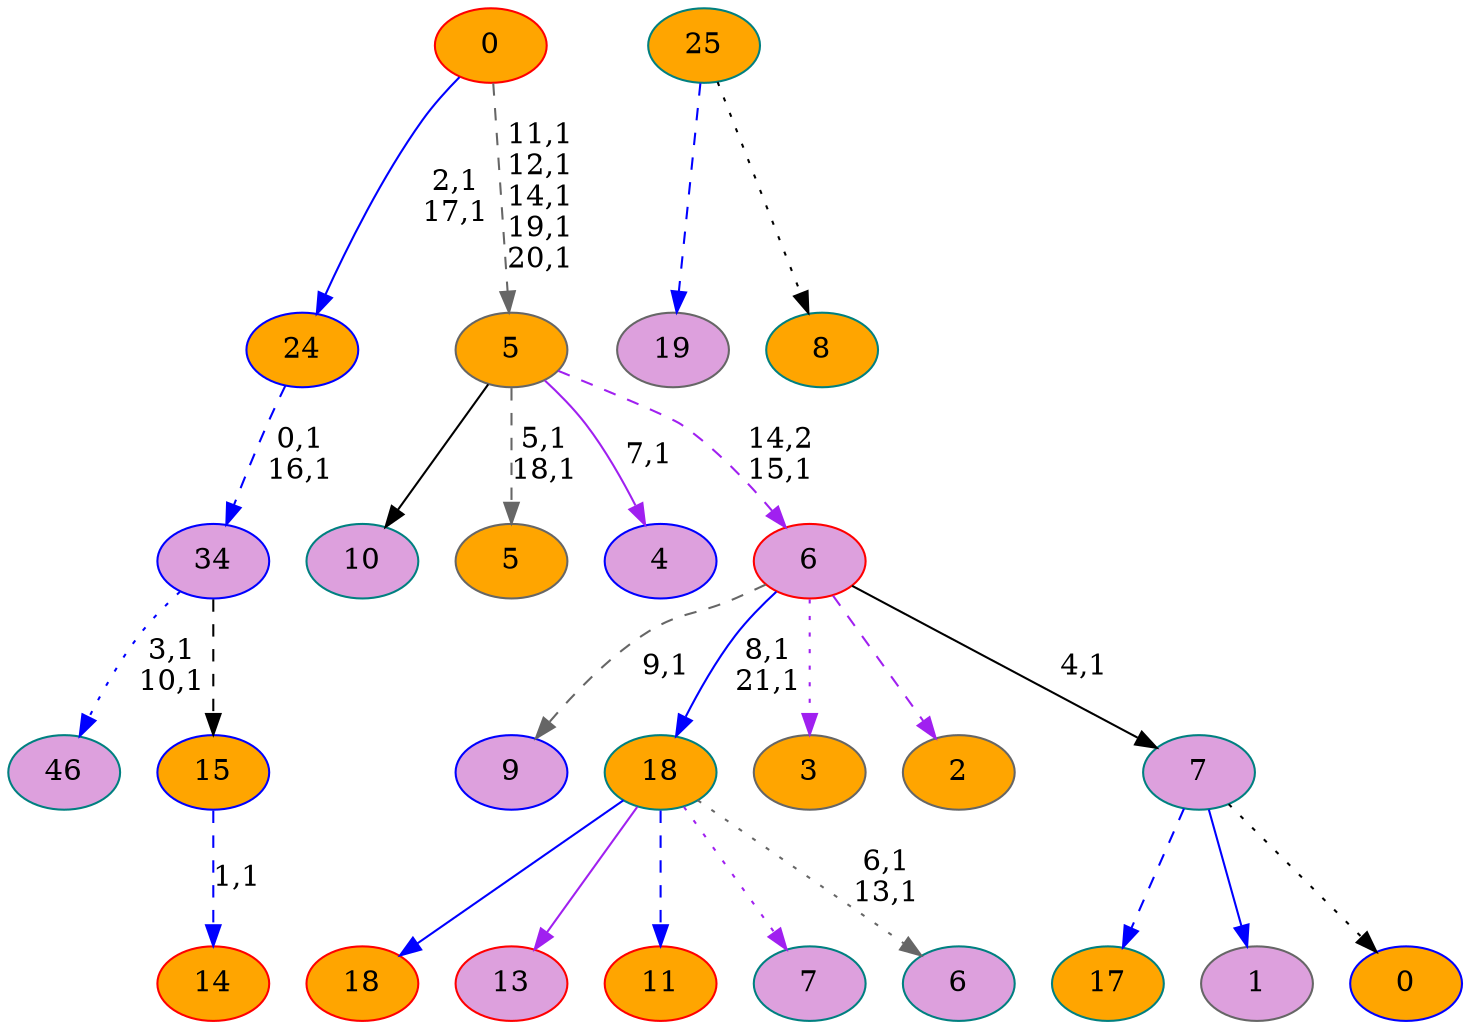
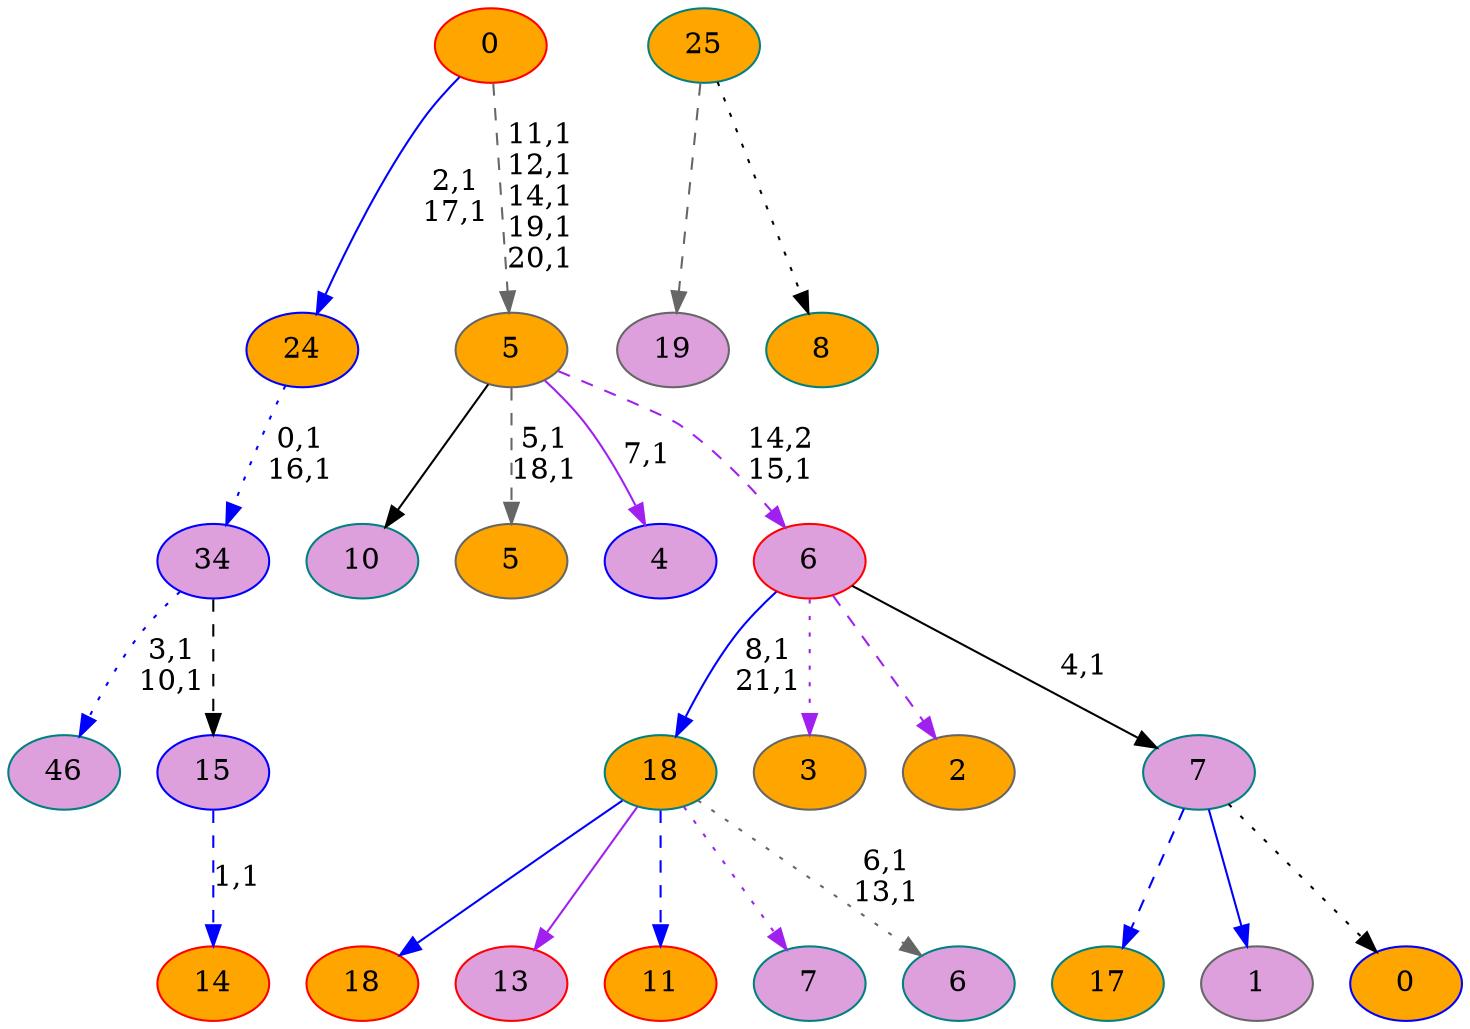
edge "25" -> "19": color blue -> gray40
edge "24" -> "34": style dashed -> dotted
node "15": fillcolor orange -> plum
node "9": removed
